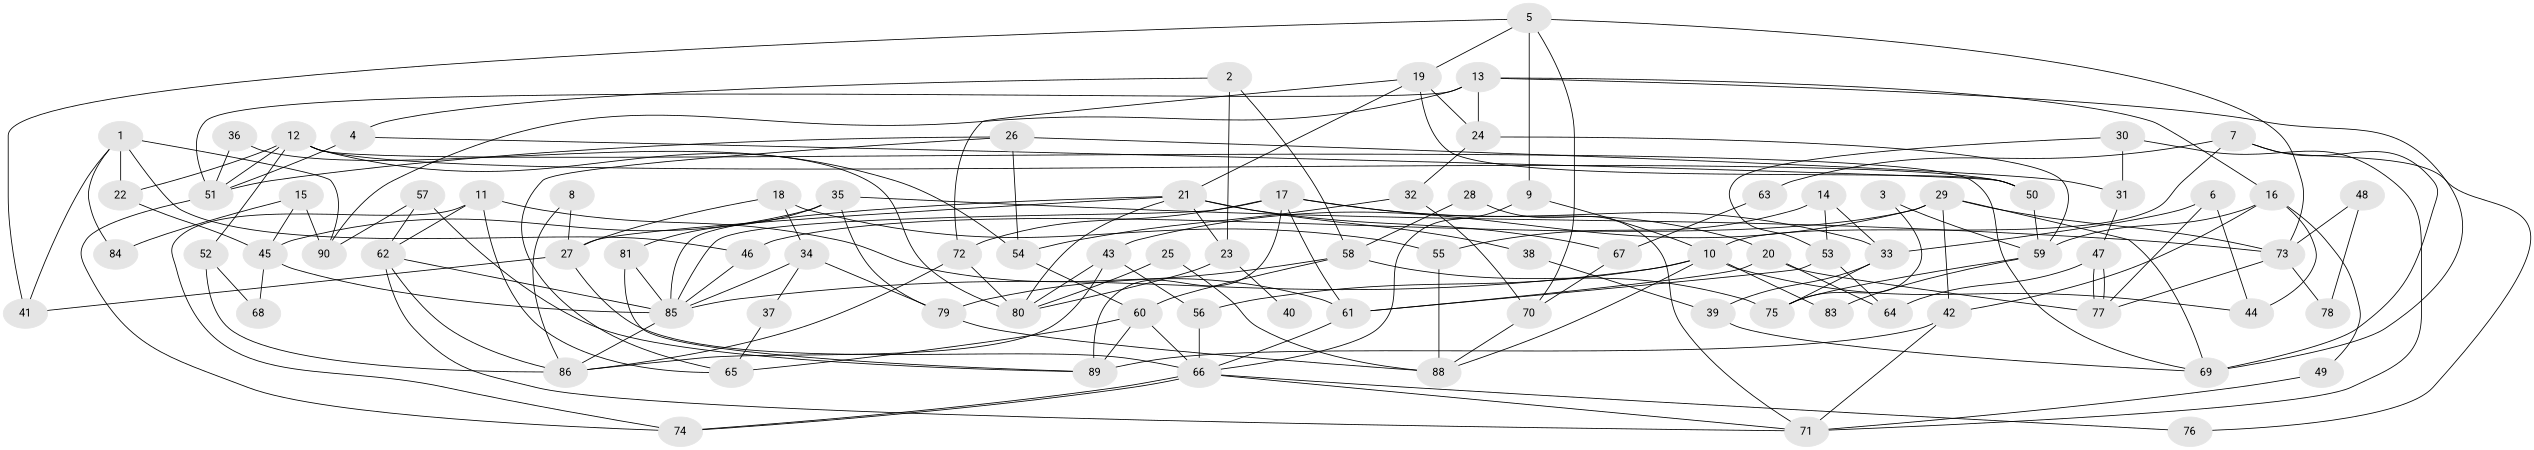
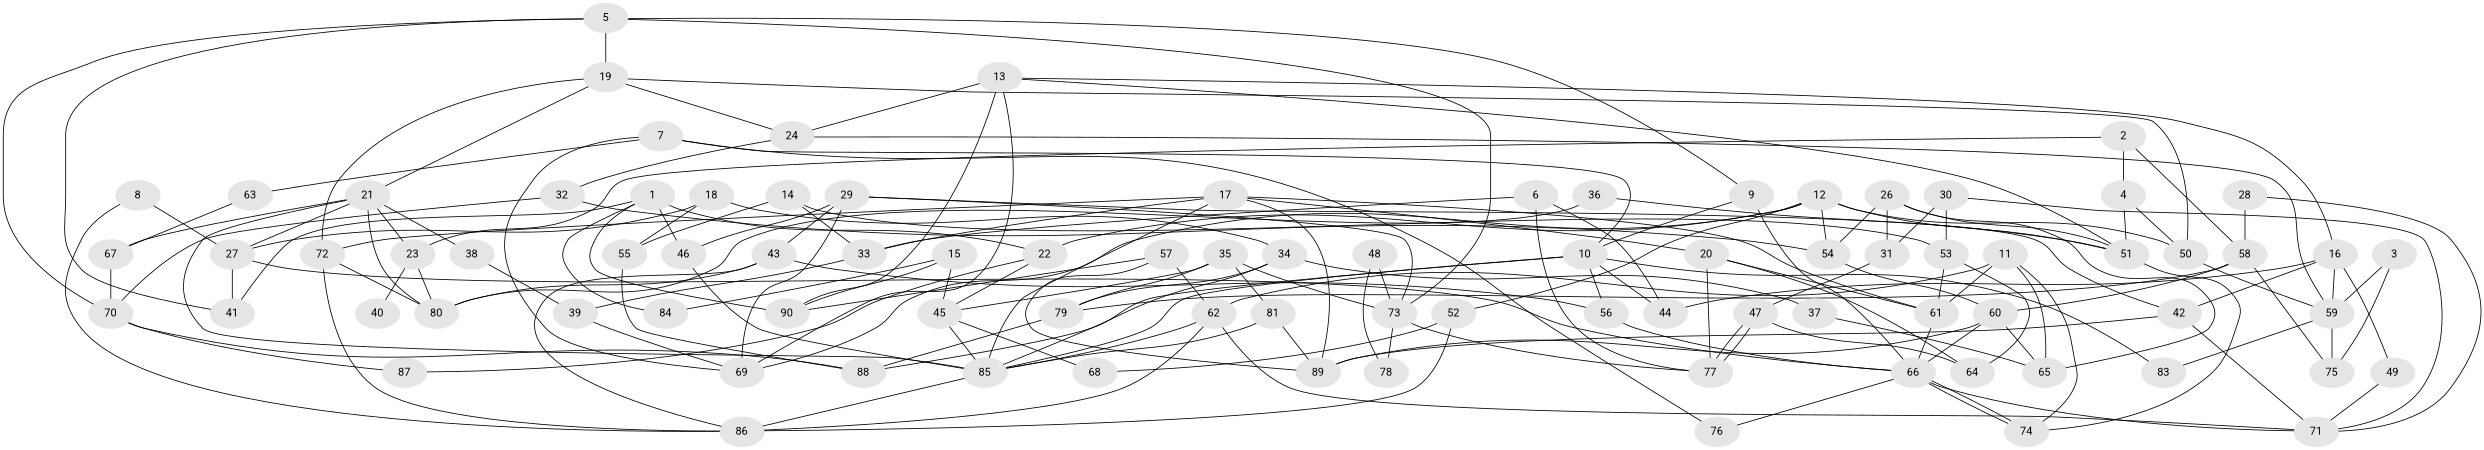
node "25": removed
edge "33" -- "75": removed
node "87": added
